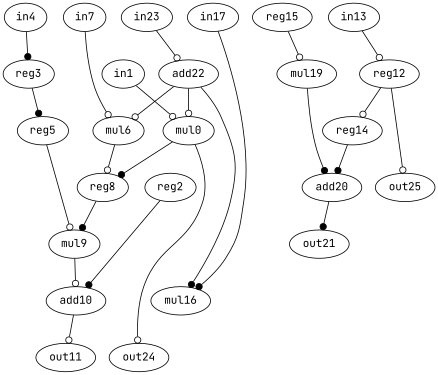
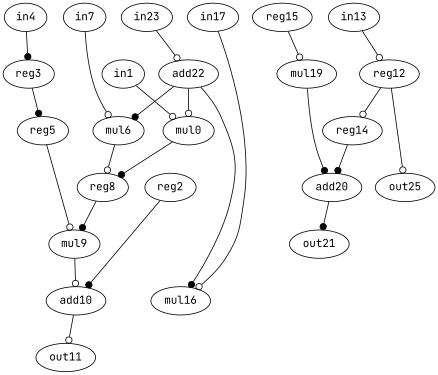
edge "add22" -> "mul6": arrowhead odot -> dot
edge "in17" -> "mul16": arrowhead dot -> odot
node "out24": removed
